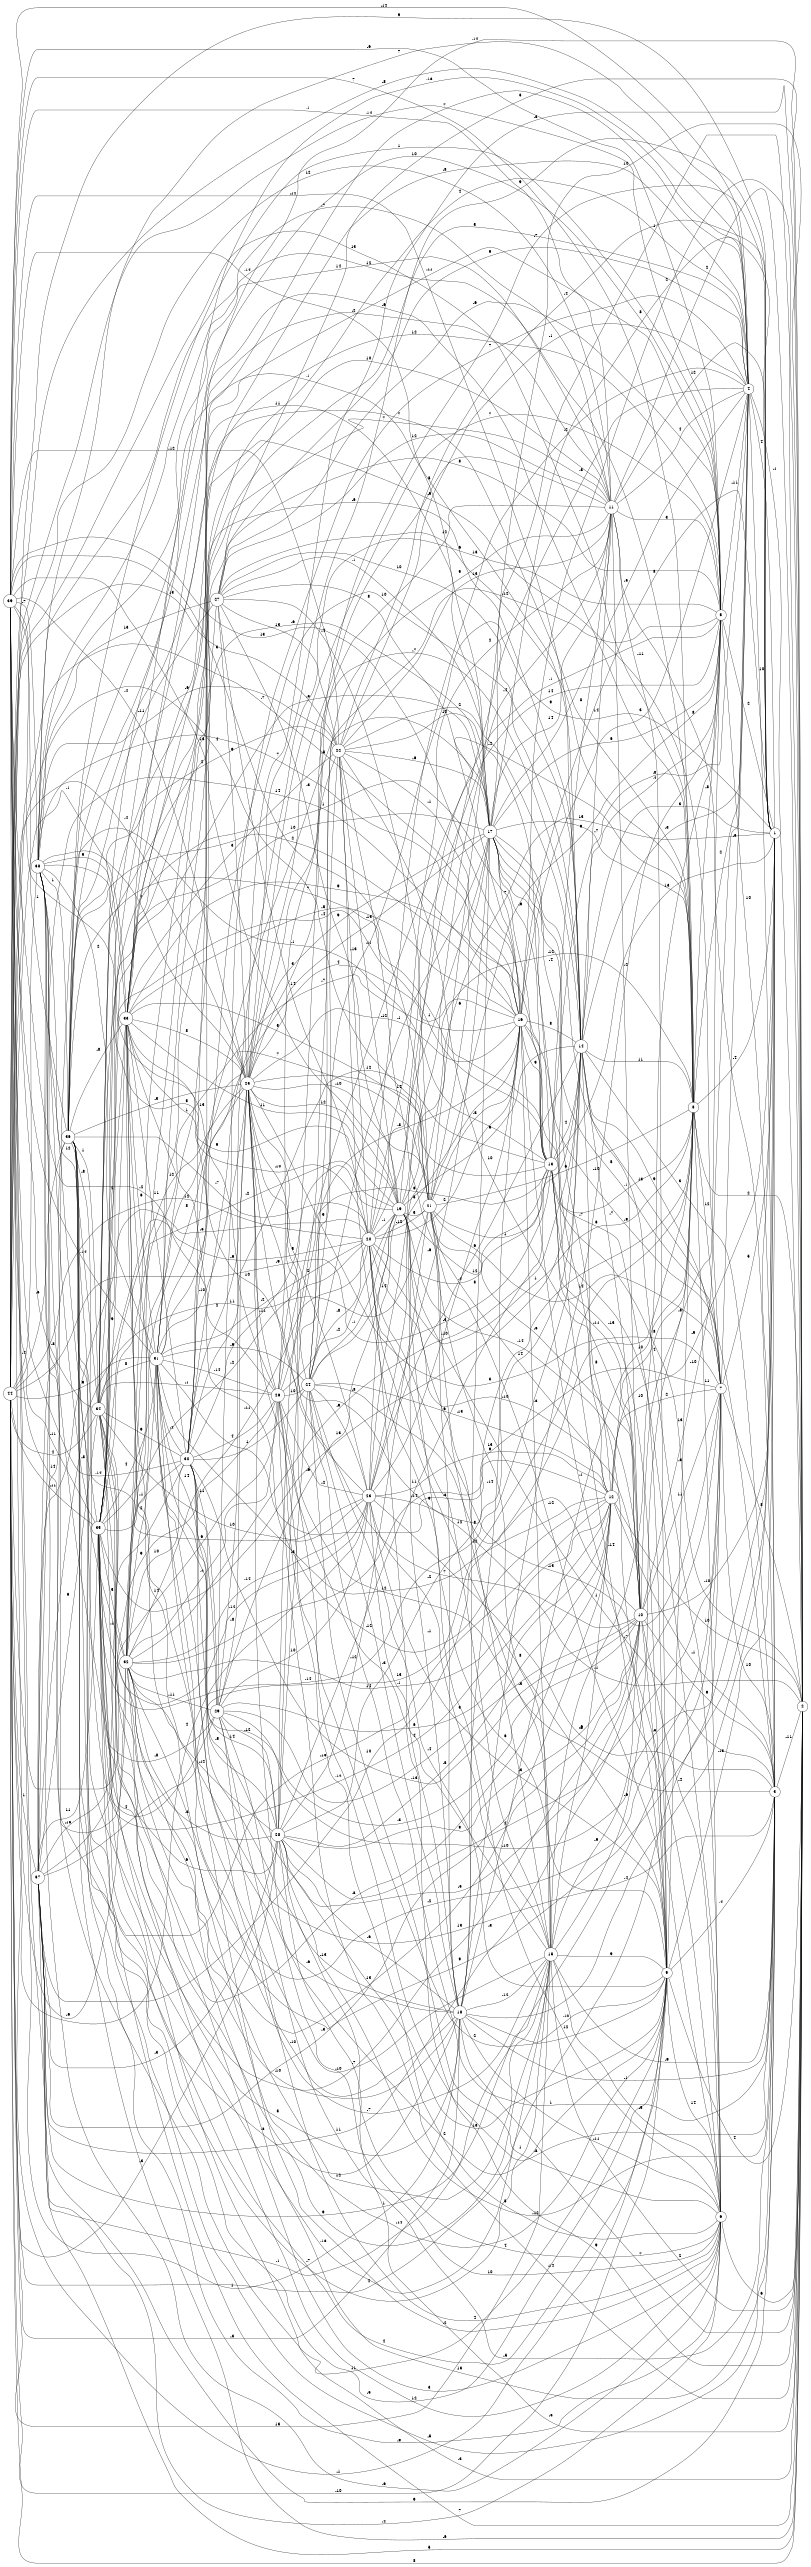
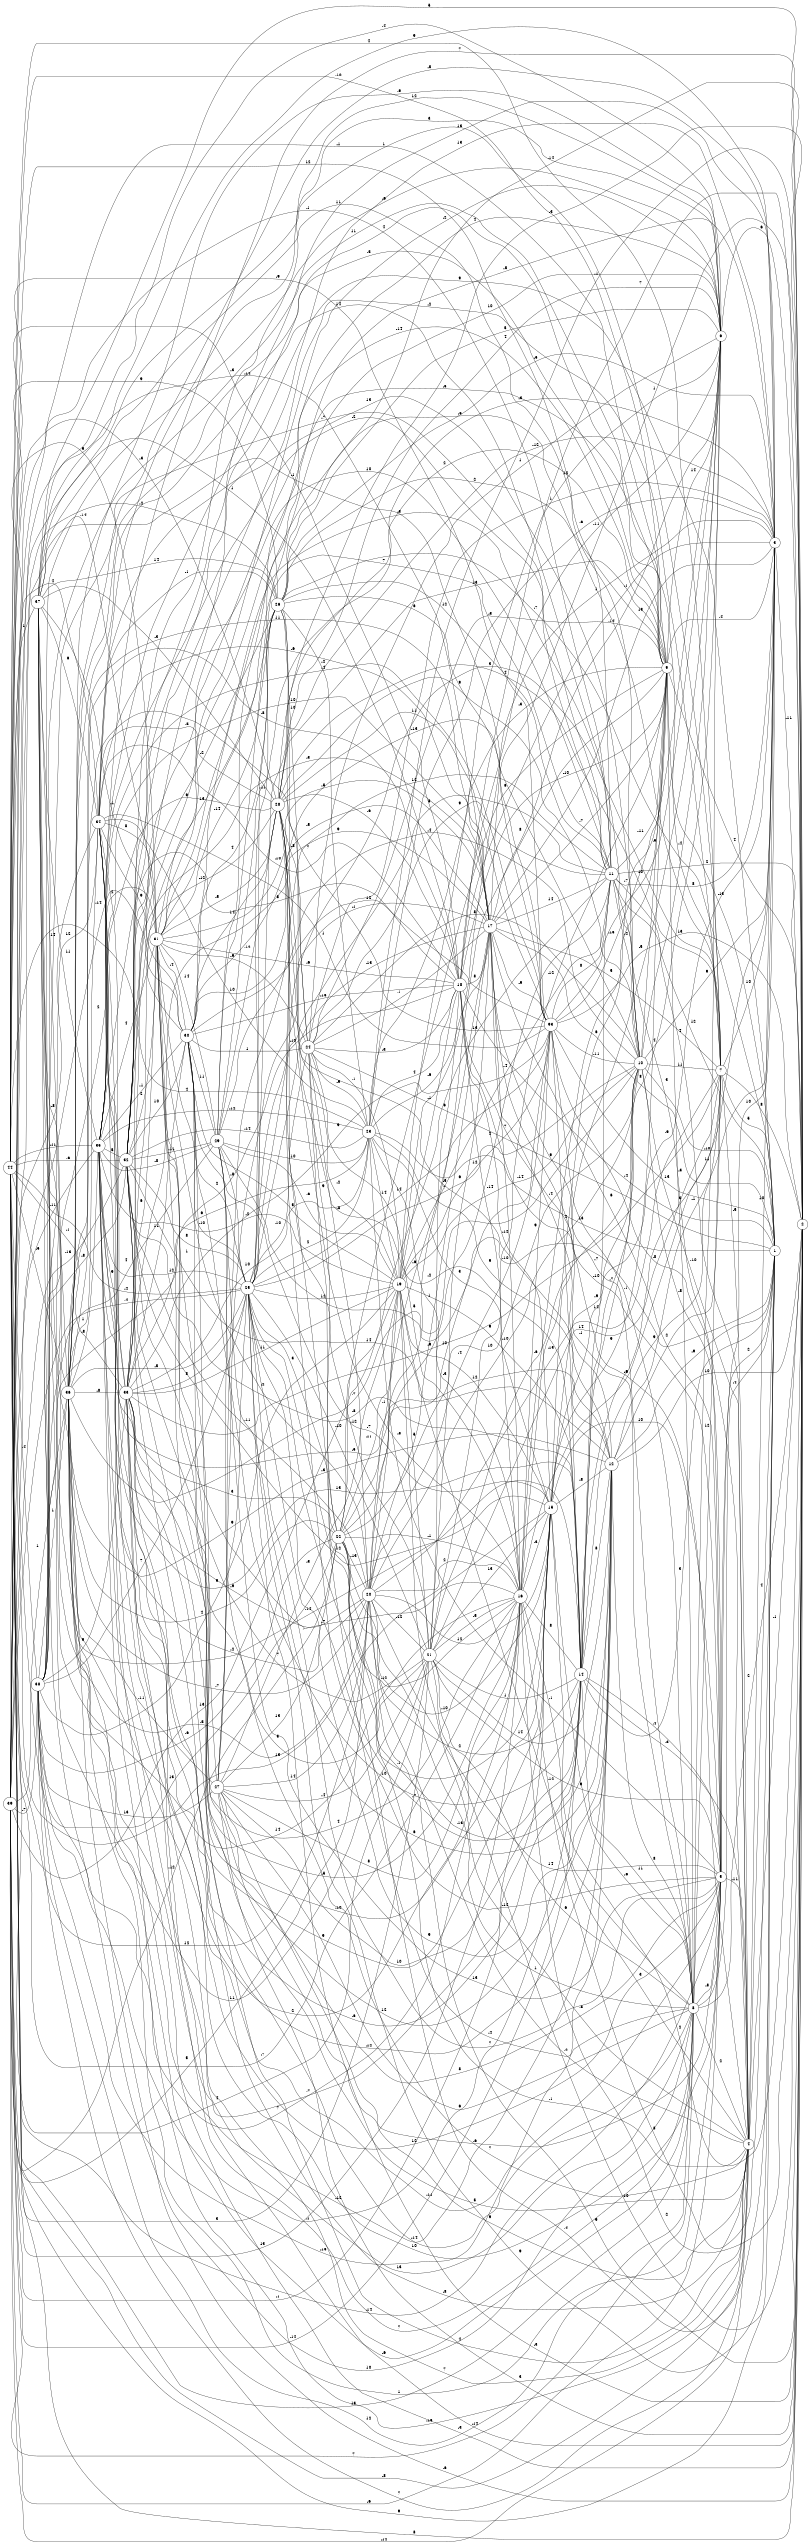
edge "17" -- "32": added, label "-3"
node "13": label "13" -> "93"
edge "14" -- "23": removed, label "6"
edge "35" -- "15": removed, label "-13"
